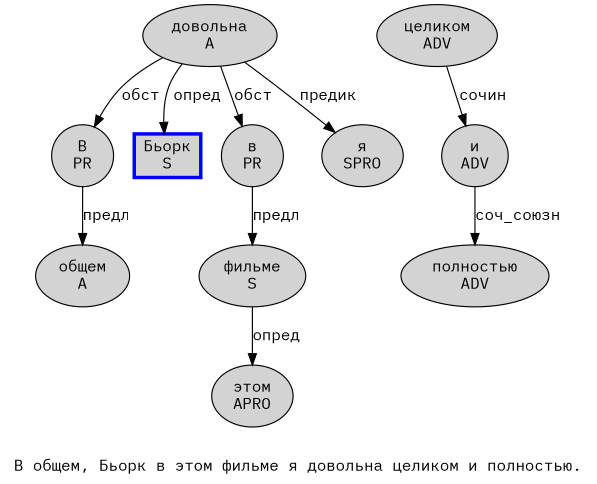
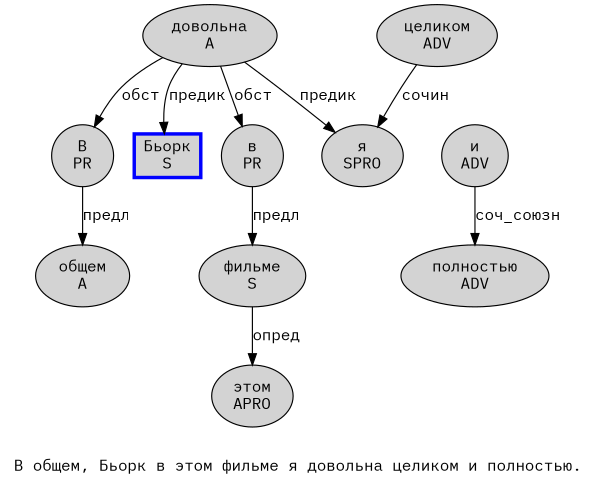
edge "целиком ADV" -> "и ADV": now "целиком ADV" -> "я SPRO"
edge "довольна A" -> "Бьорк S": label "опред" -> "предик"
